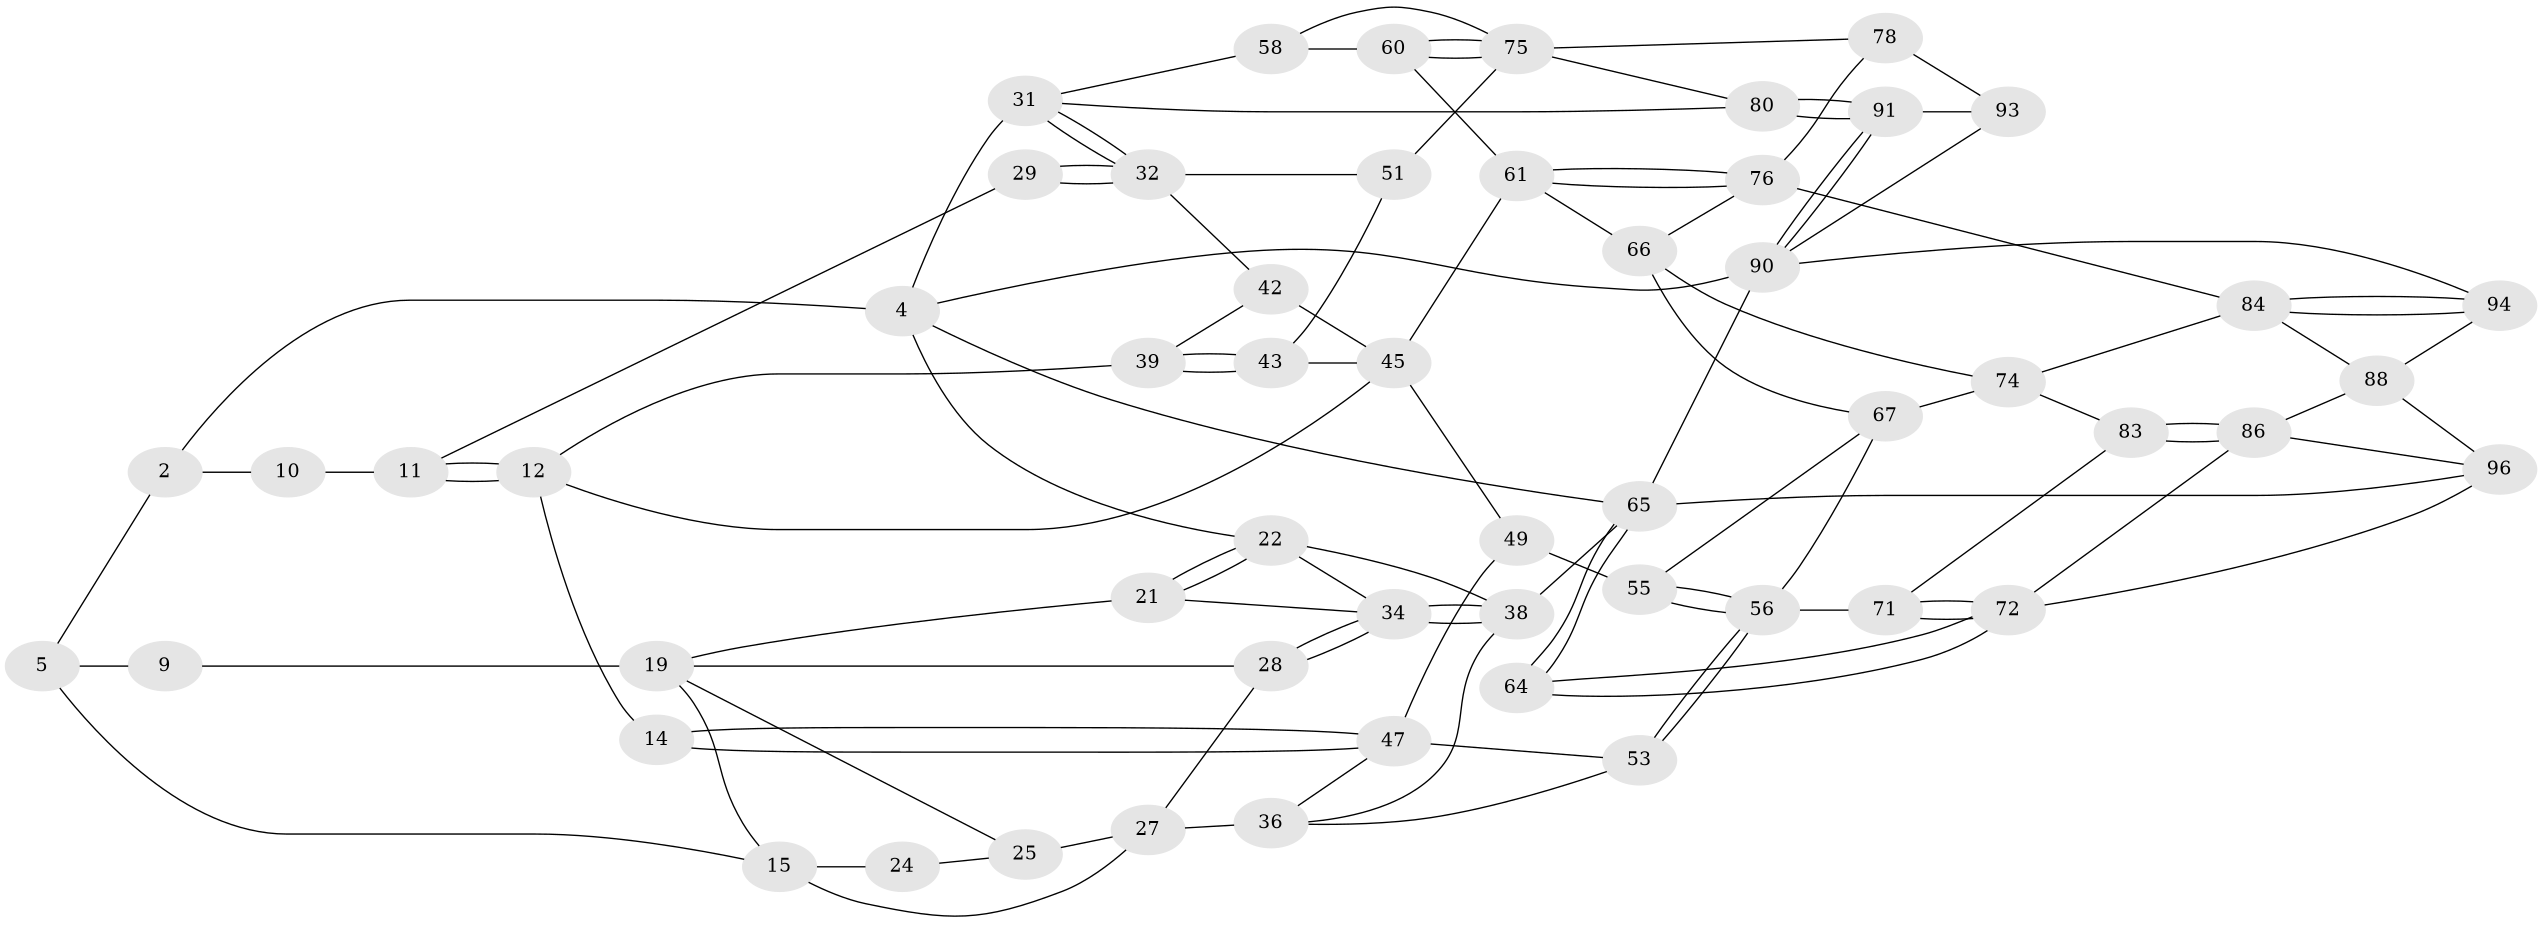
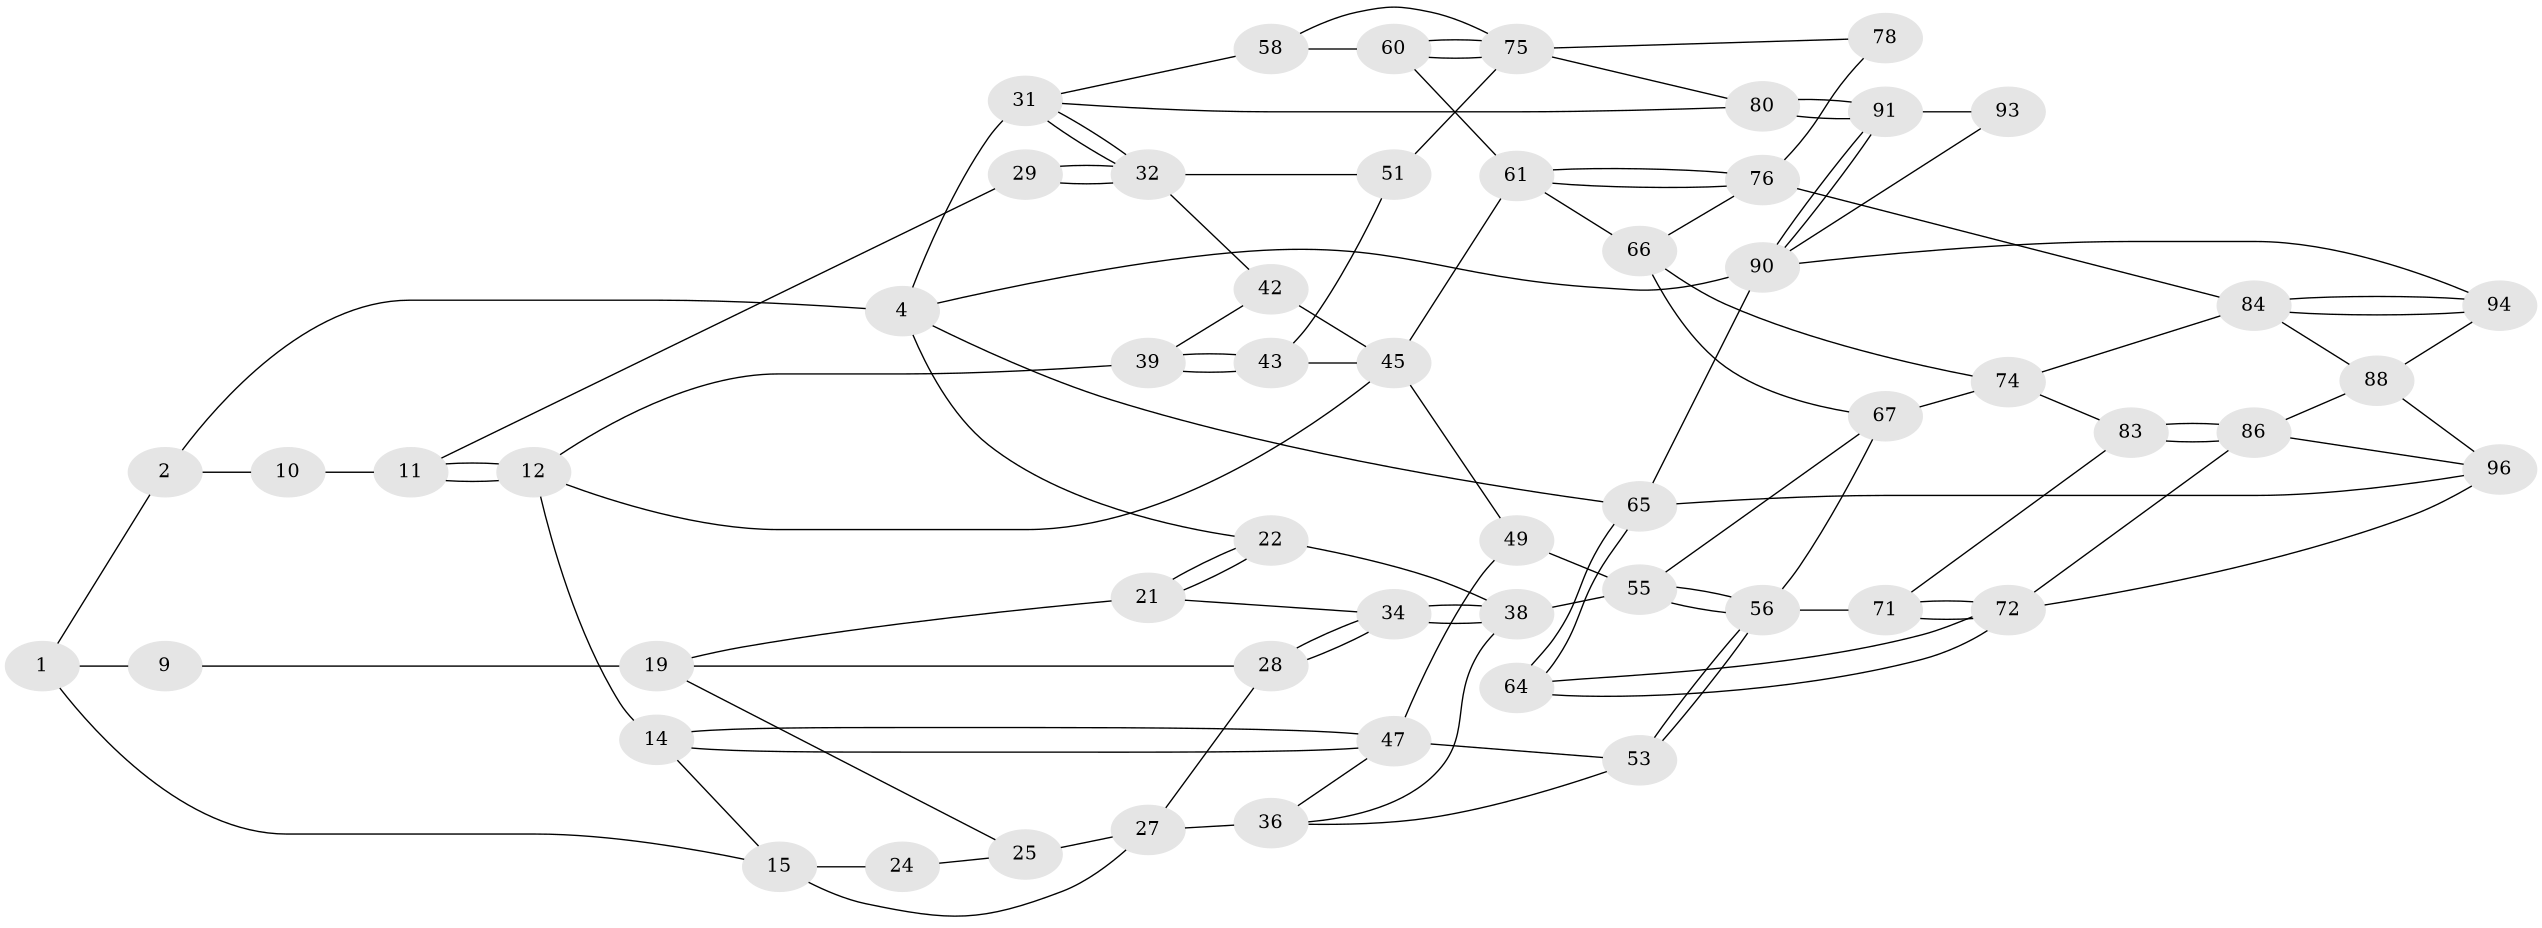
edge "78" -- "93": removed
edge "65" -- "38": now "55" -- "38"
edge "22" -- "34": removed
node "5": label "5" -> "1"
edge "19" -- "15": now "14" -- "15"
